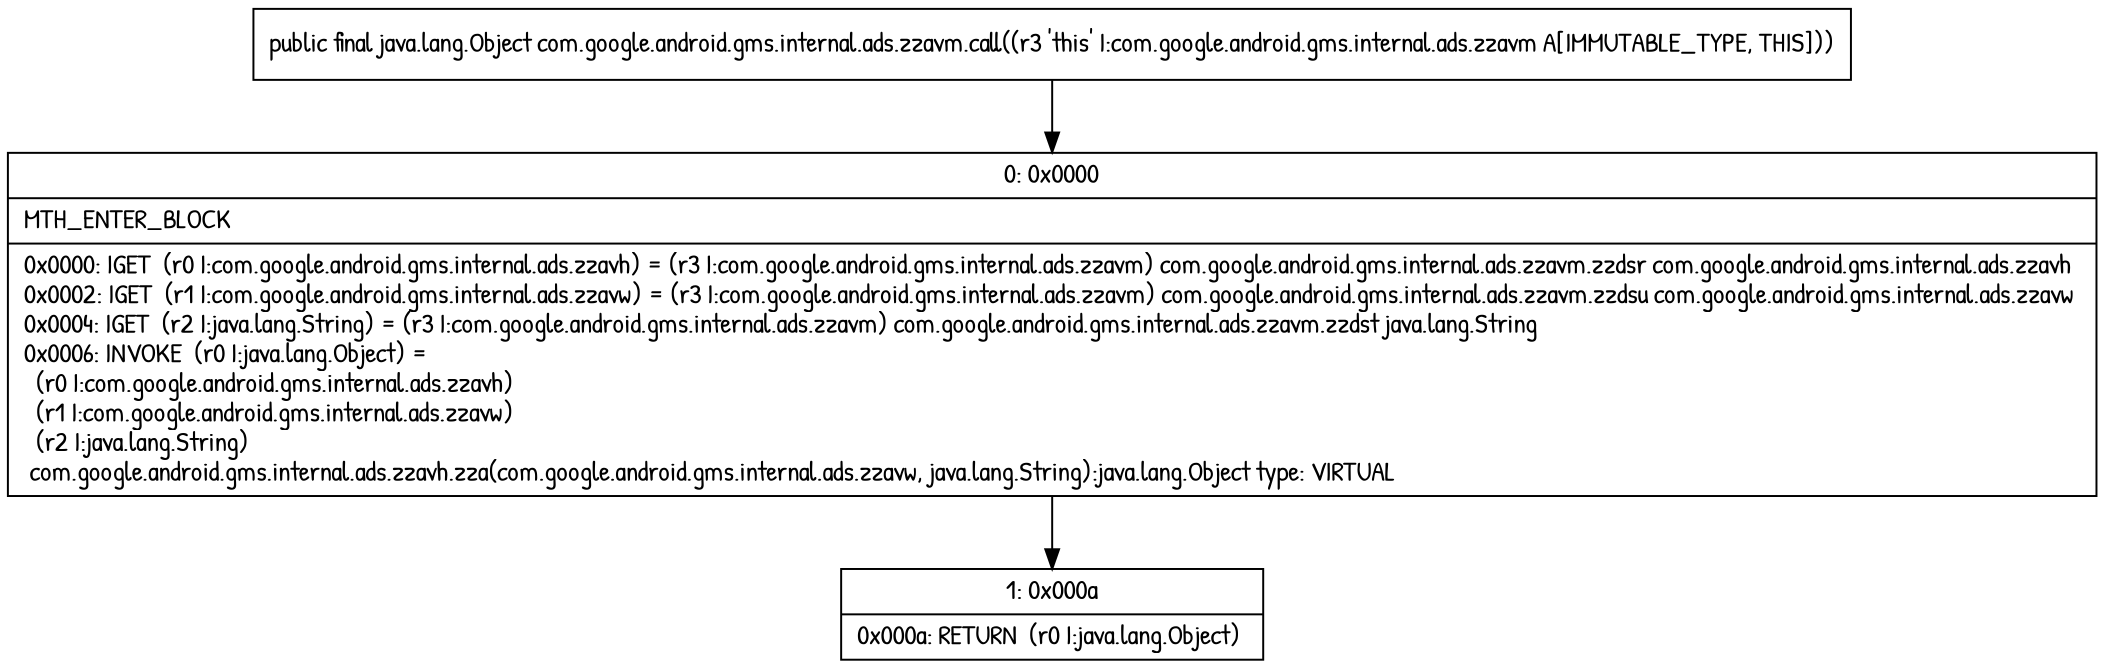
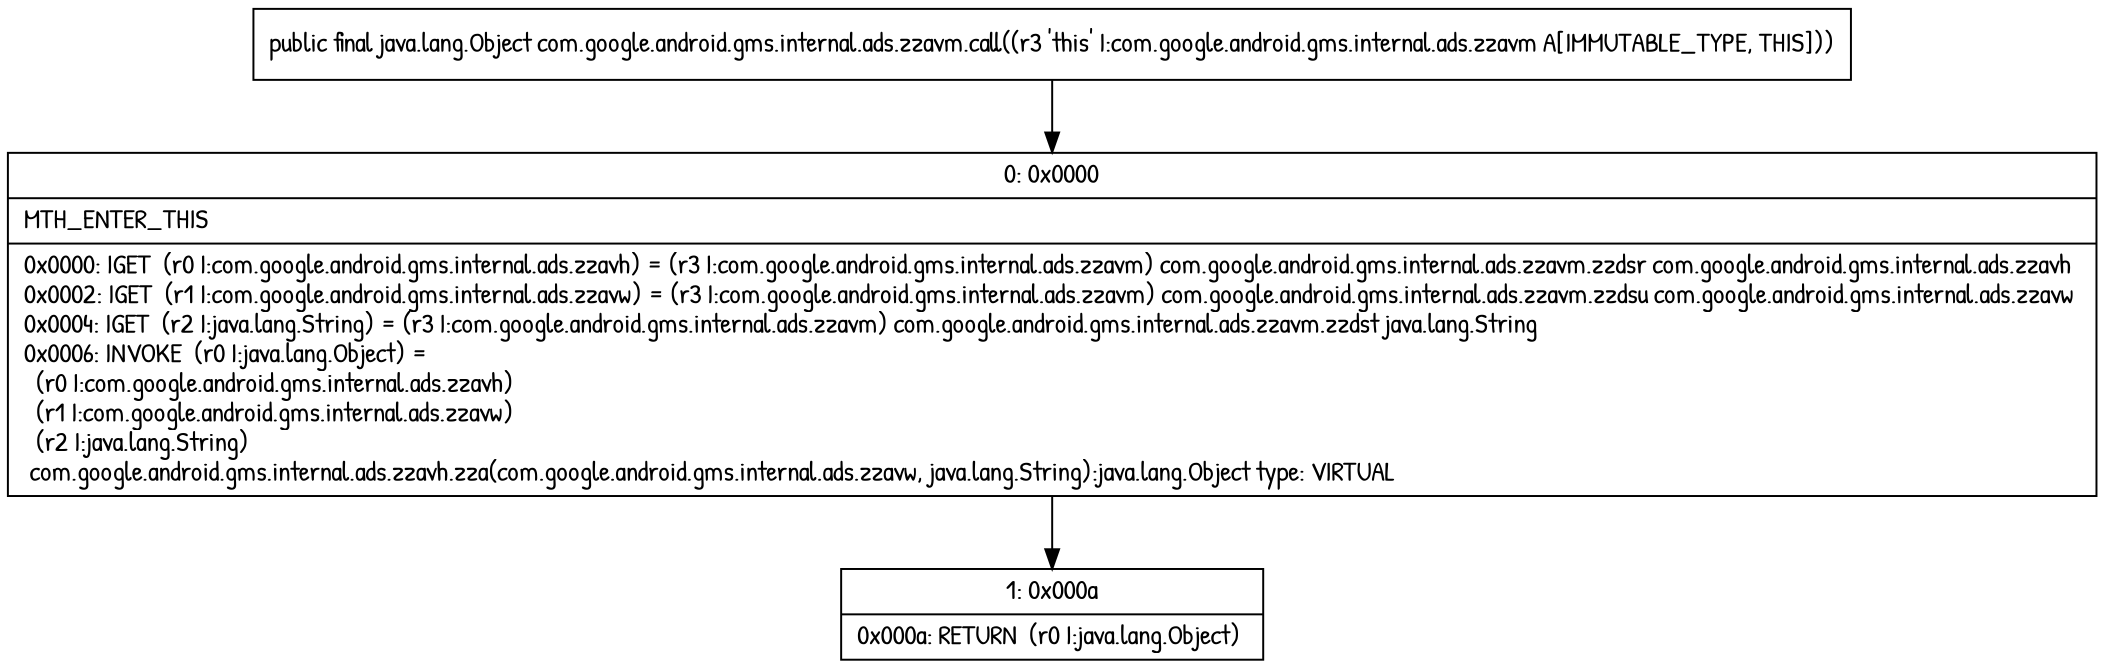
node "0: 0x0000": text "MTH_ENTER_BLOCK" -> "MTH_ENTER_THIS"
